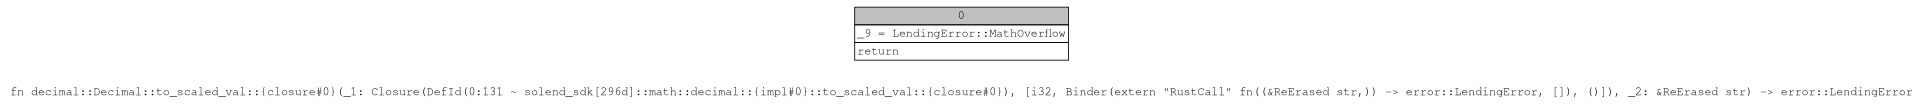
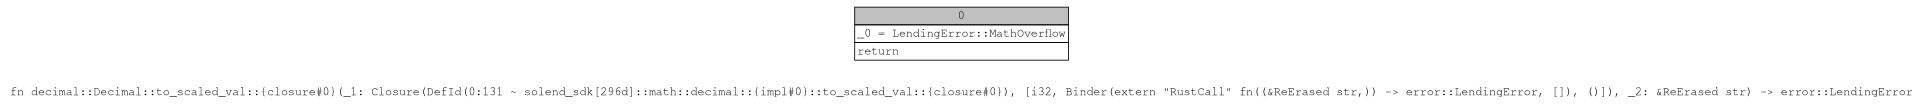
node "0": text "_9 = LendingError::MathOverflow" -> "_0 = LendingError::MathOverflow"
